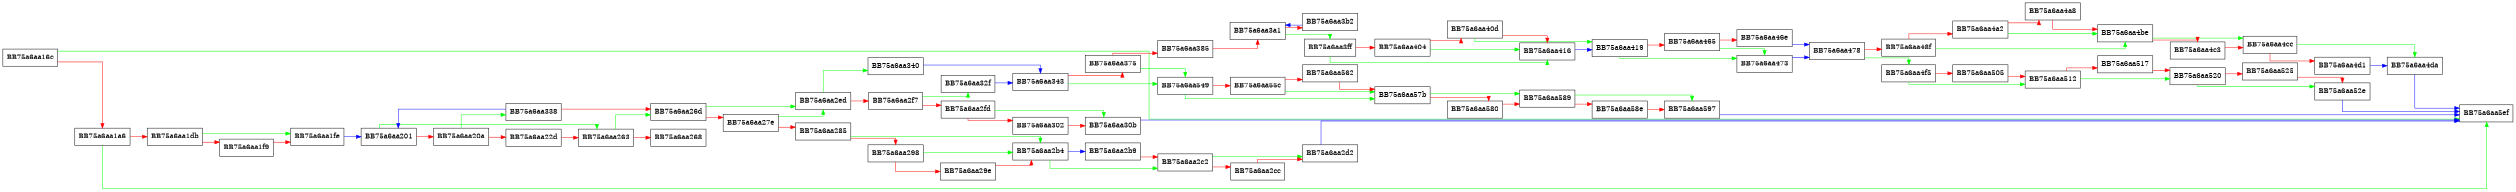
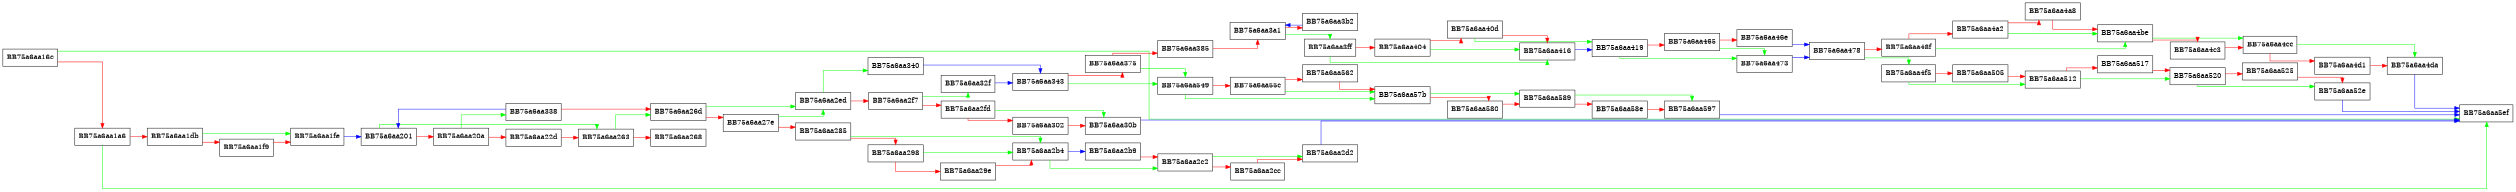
edge "BB75a6aa4d1" -> "BB75a6aa4da": color blue -> red
